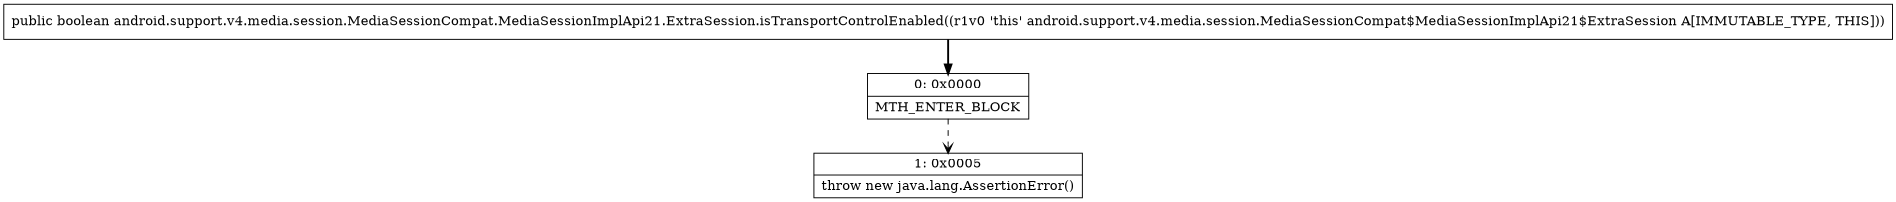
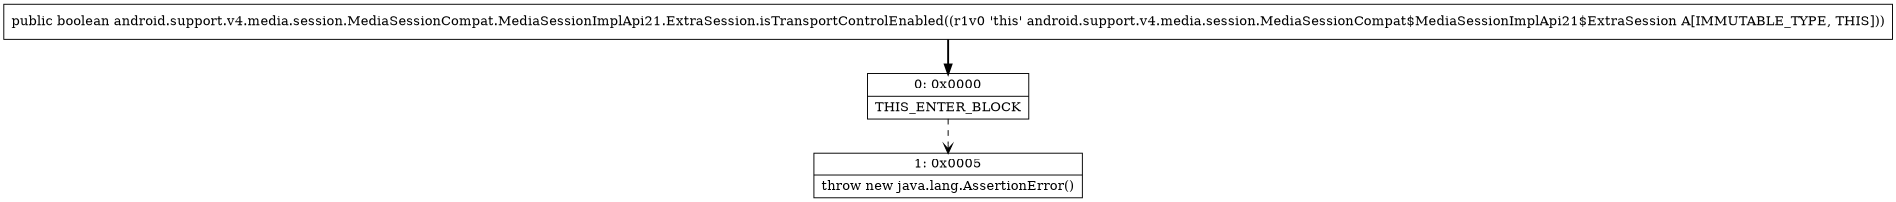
node "0: 0x0000": text "MTH_ENTER_BLOCK" -> "THIS_ENTER_BLOCK"
